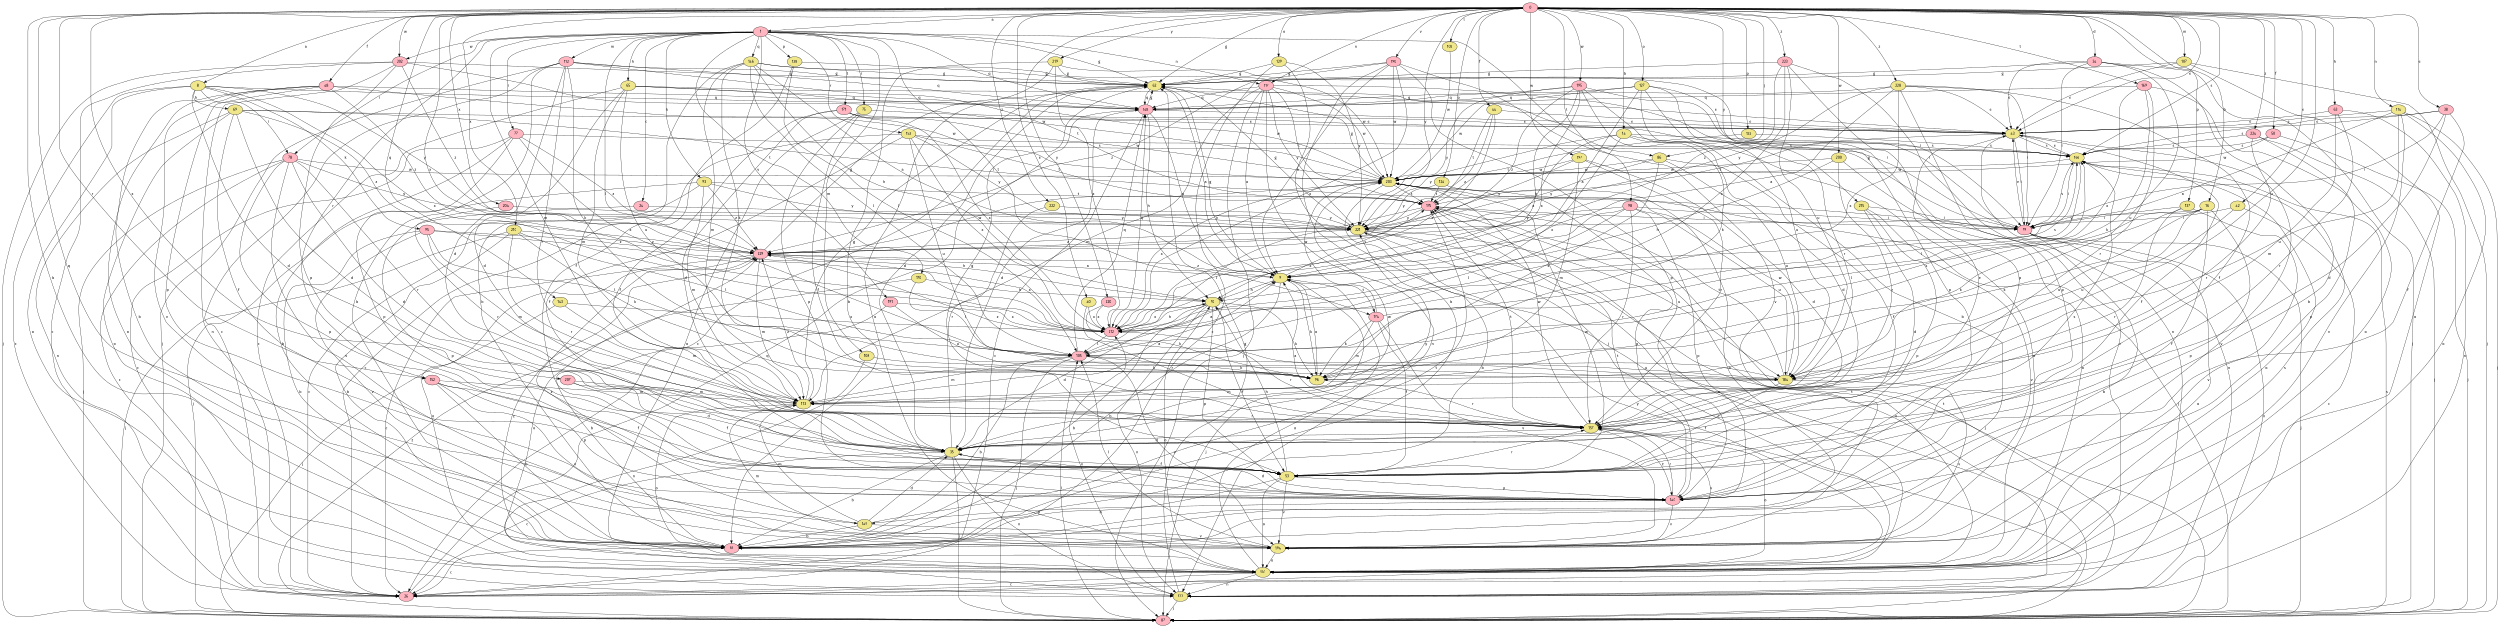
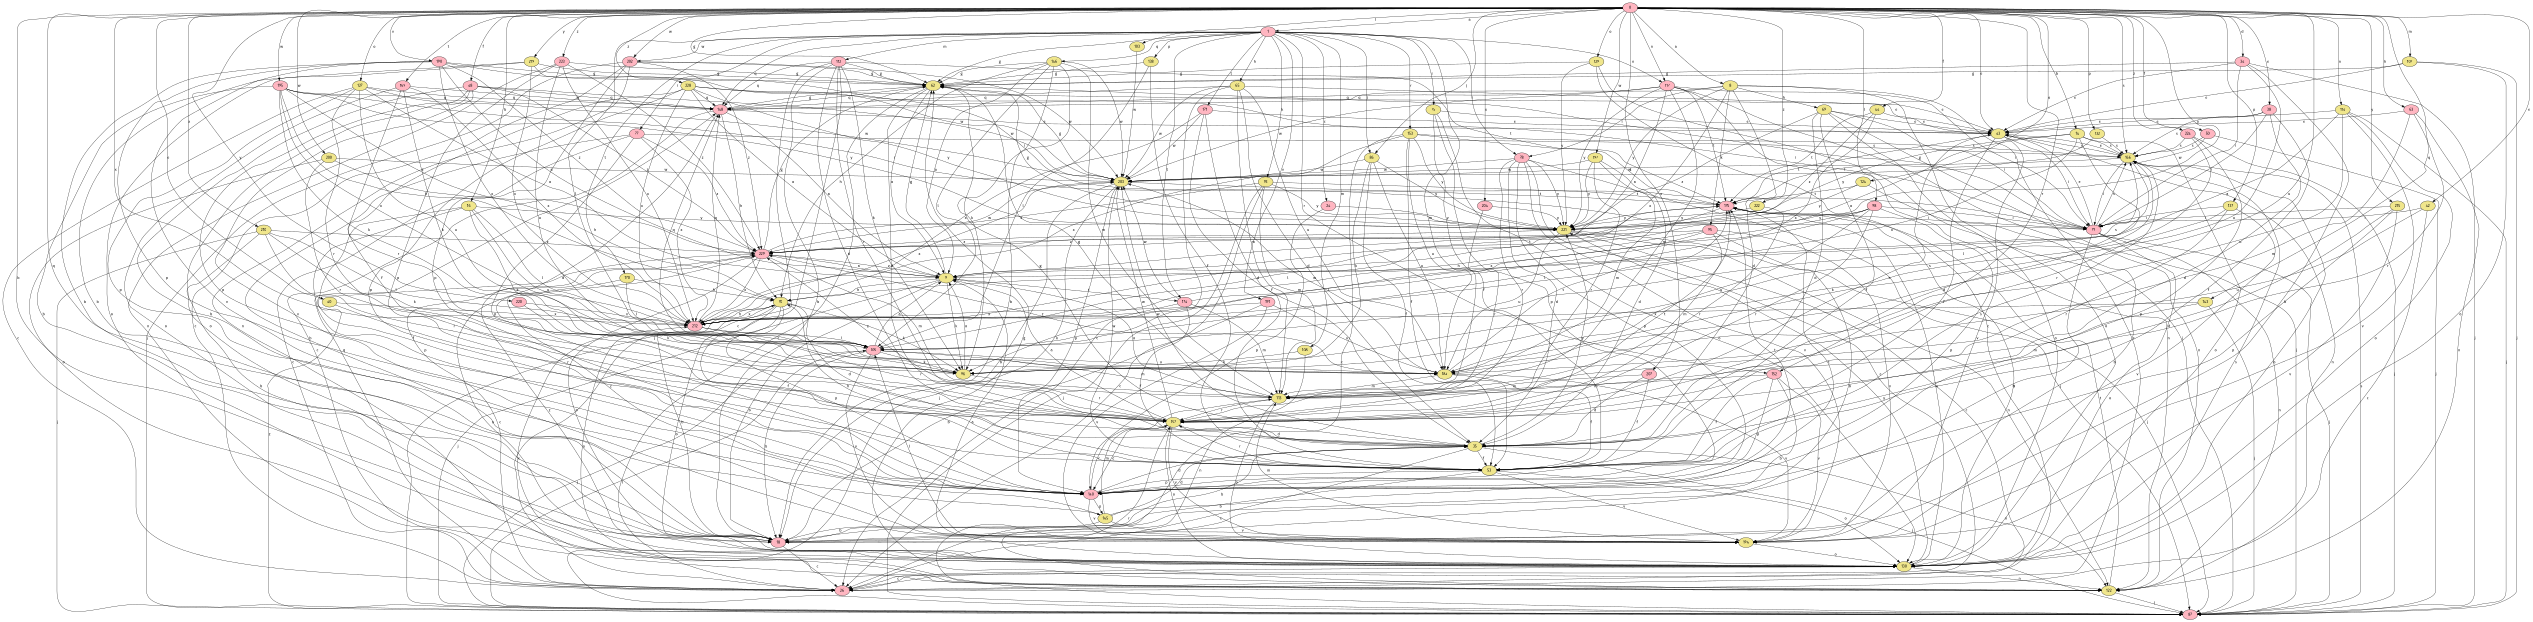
edge "130" -> "70": reversed
edge "174" -> "194": now "191" -> "194"
